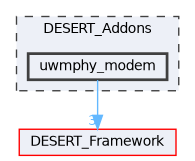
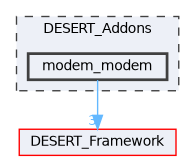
node "uwmphy_modem": label "uwmphy_modem" -> "modem_modem"
